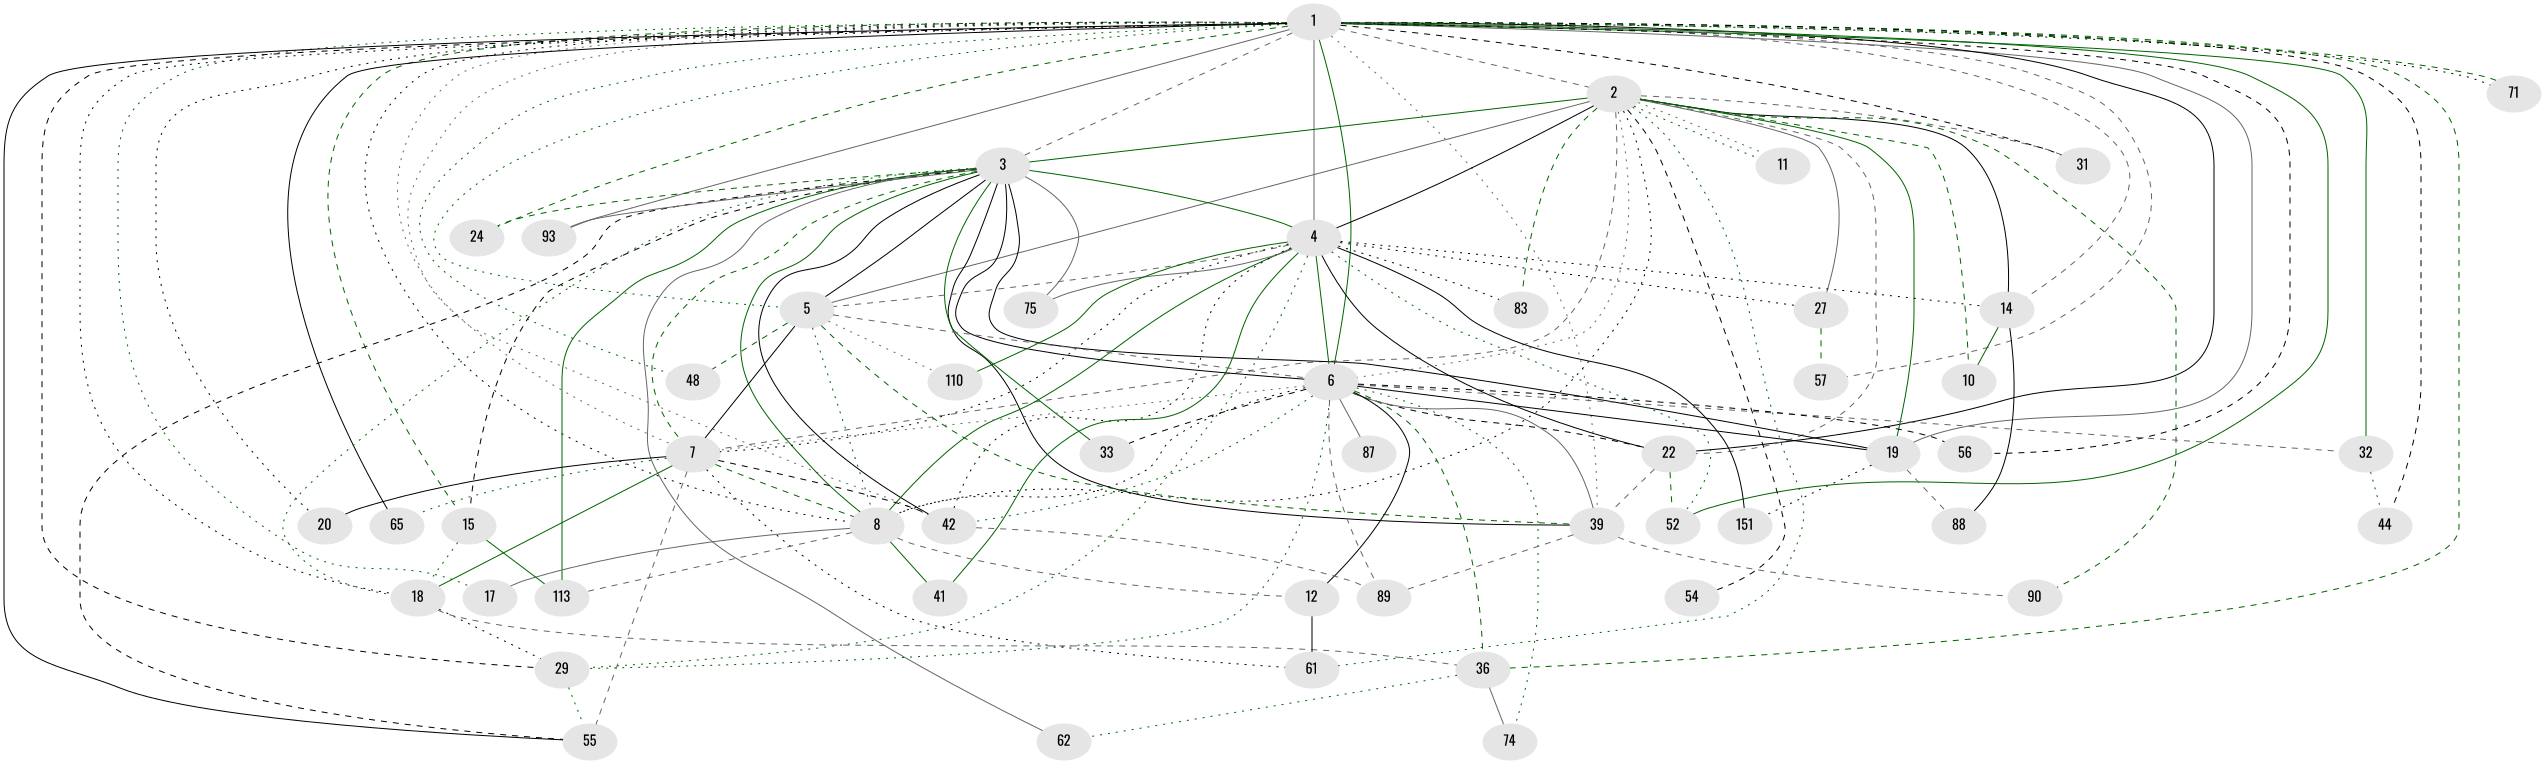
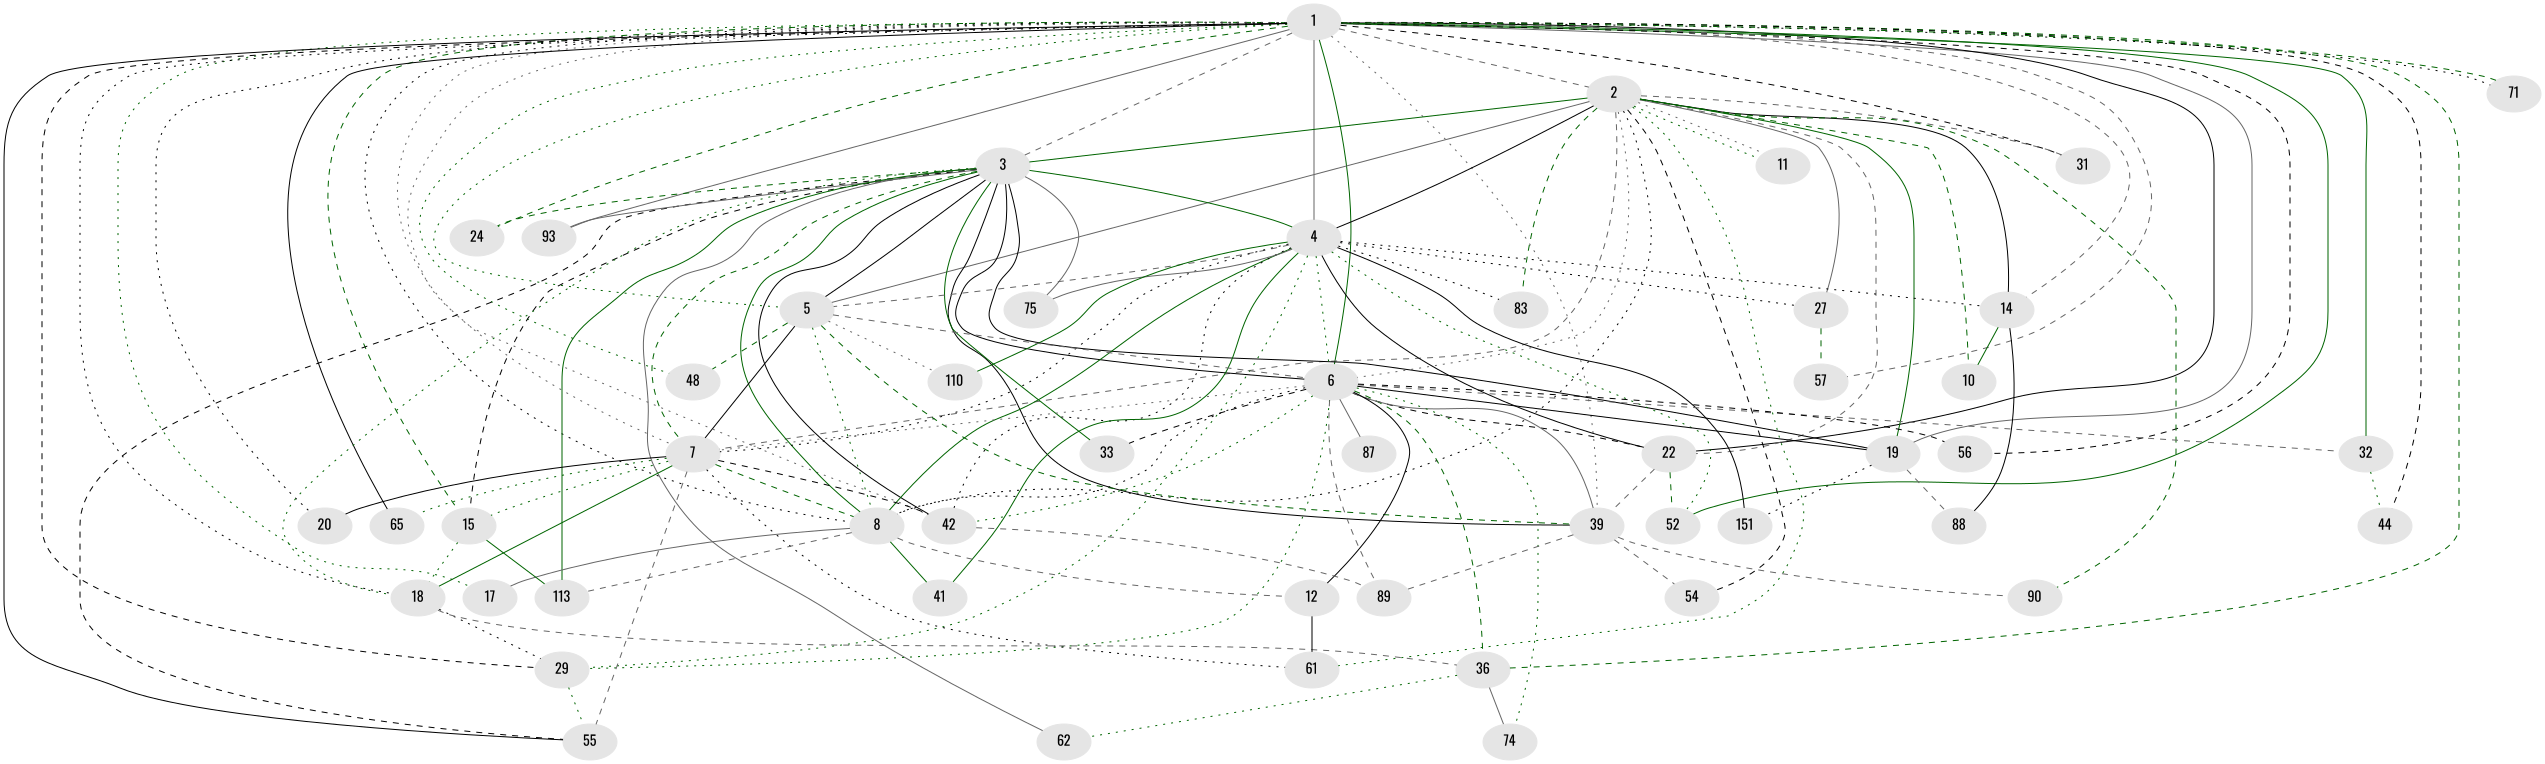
edge "4" -- "6": style solid -> dotted
edge "7" -- "15": added
edge "39" -- "54": added
